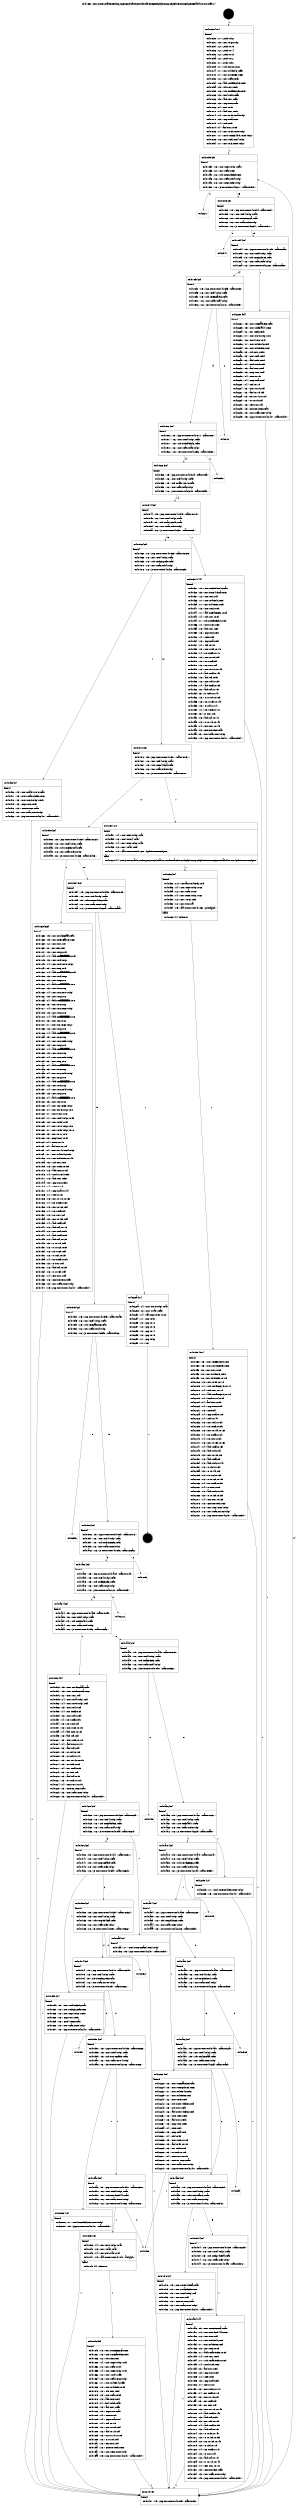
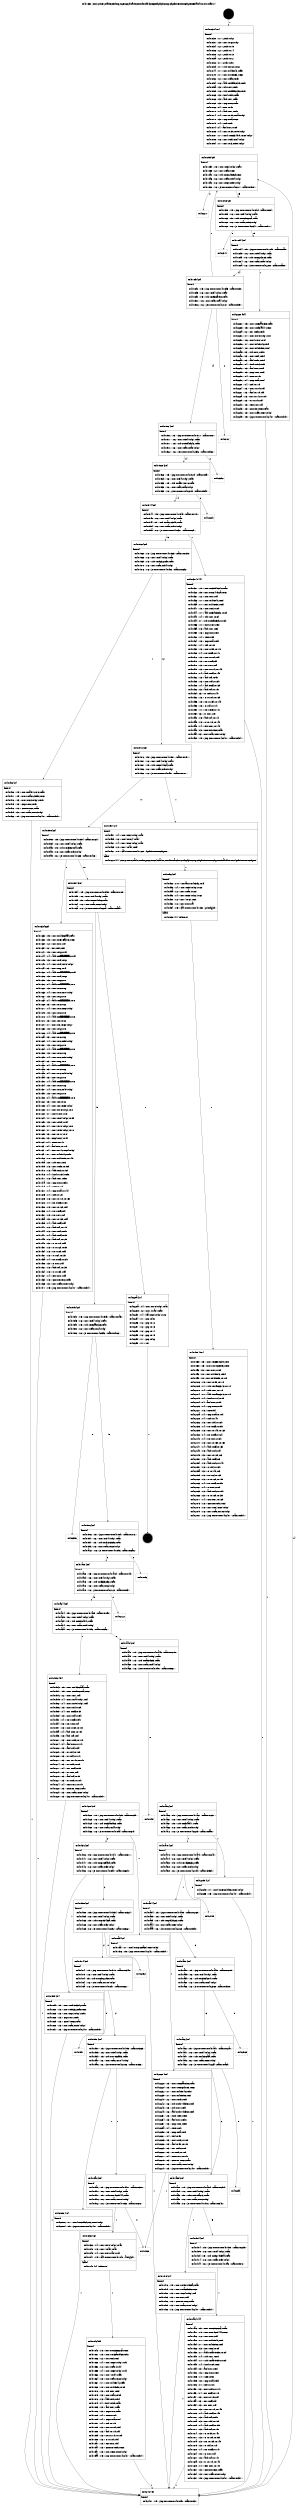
edge "0x401830 [107]" -> "0x40189b [29]": now "0x4018f0 [28]" -> "0x40189b [29]"
node "0x40220b": added
edge "0x401a40 [28]" -> "0x401a5c [28]": removed, label "8"
edge "0x401fe9 [157]" -> "0x402407 [5]": removed, label "1"
